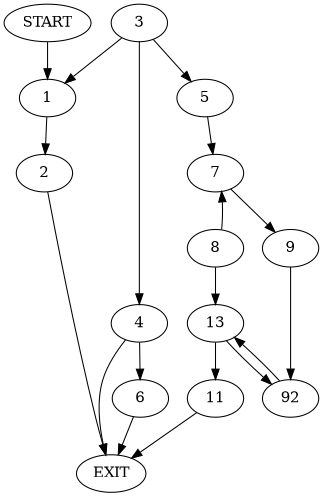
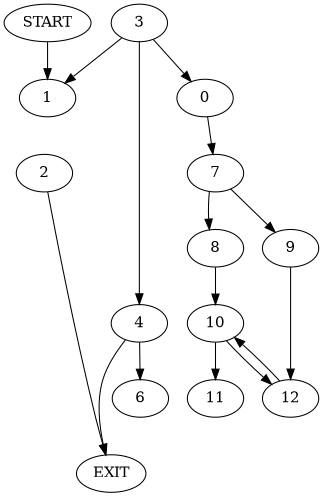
node "5": label "5" -> "0"
edge "1" -> "2": removed
edge "8" -> "7": reversed
node "13": label "13" -> "10"
node "92": label "92" -> "12"
edge "6" -> "EXIT": removed
edge "11" -> "EXIT": removed
